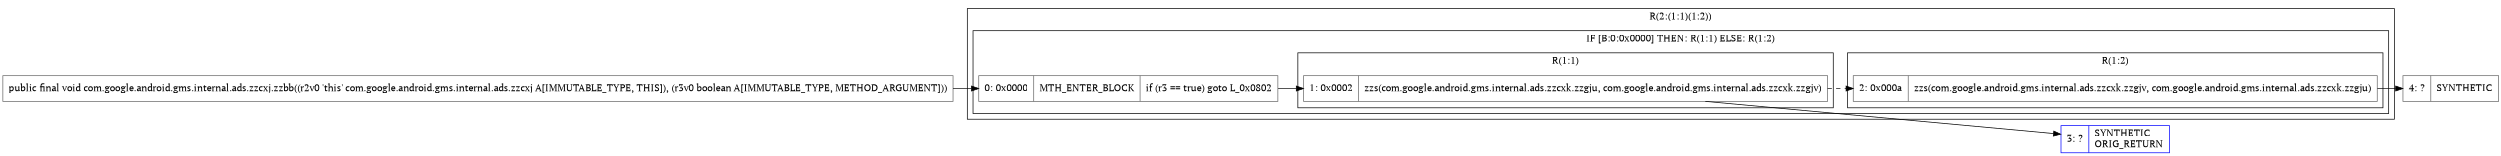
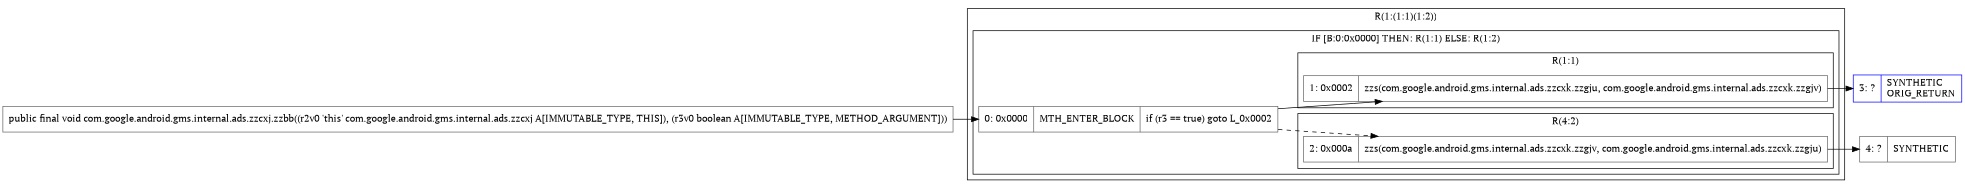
cluster "R(2:(1:1)(1:2))": label "R(2:(1:1)(1:2))" -> "R(1:(1:1)(1:2))"
cluster "R(1:2)": label "R(1:2)" -> "R(4:2)"
node "0: 0x0000": text "if (r3 == true) goto L_0x0802" -> "if (r3 == true) goto L_0x0002"
edge "1: 0x0002" -> "2: 0x000a": now "0: 0x0000" -> "2: 0x000a"
